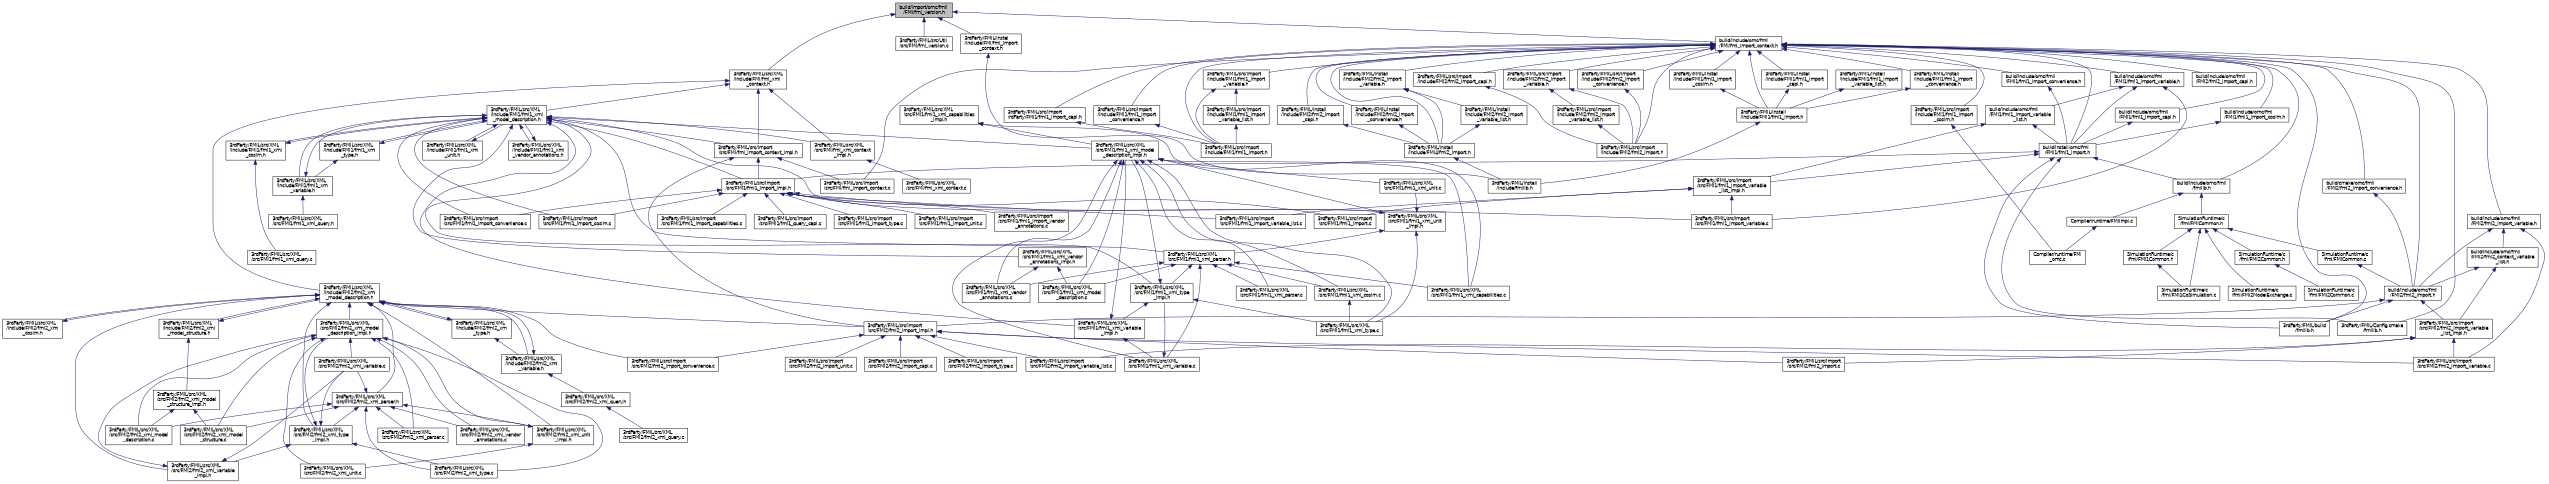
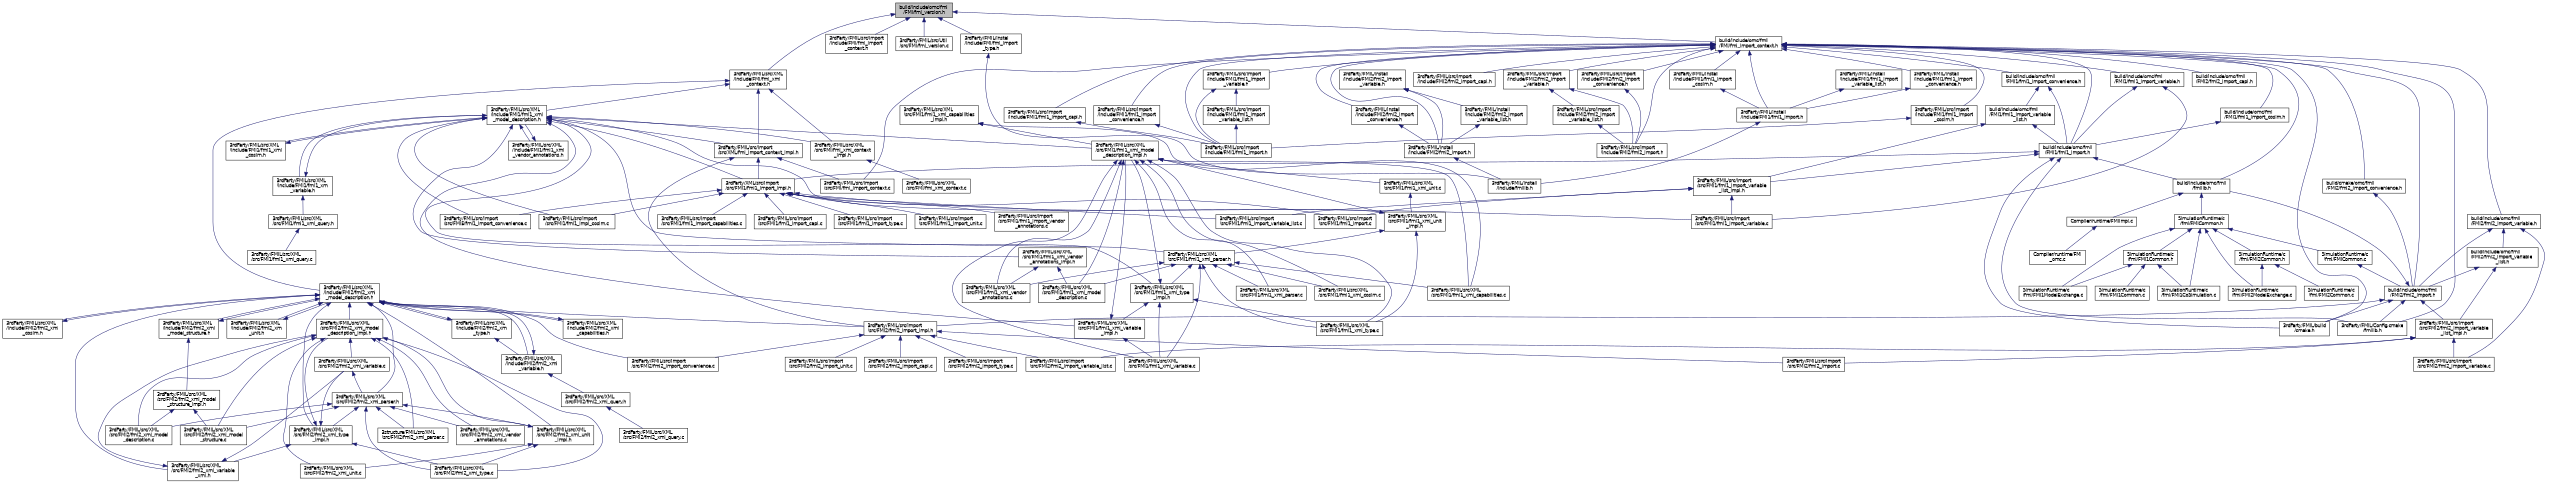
node "build/import/omc/fmil /FMI/fmi_version.h": label "build/import/omc/fmil /FMI/fmi_version.h" -> "build/include/omc/fmil /FMI/fmi_version.h"
node "3rdParty/FMIL/src/Import /include/FMI/fmi_import _context.h": added
node "3rdParty/FMIL/install /include/FMI/fmi_import _context.h": label "3rdParty/FMIL/install /include/FMI/fmi_import _context.h" -> "3rdParty/FMIL/install /include/FMI/fmi_import _type.h"
edge "3rdParty/FMIL/install /include/FMI2/fmi2_import _variable.h" -> "build/include/omc/fmil /FMI/fmi_import_context.h": removed
node "3rdParty/FMIL/install /include/FMI1/fmi1_import _capi.h": removed
edge "build/include/omc/fmil /FMI1/fmi1_import_variable _list.h" -> "build/include/omc/fmil /FMI1/fmi1_import_variable.h": now "build/include/omc/fmil /FMI1/fmi1_import_variable _list.h" -> "build/include/omc/fmil /FMI1/fmi1_import_convenience.h"
node "3rdParty/FMIL/src/Import /rdParty/FMI1/fmi1_import_capi.h": label "3rdParty/FMIL/src/Import /rdParty/FMI1/fmi1_import_capi.h" -> "3rdParty/FMIL/src/Import /include/FMI1/fmi1_import_capi.h"
node "3rdParty/FMIL/install /include/FMI2/fmi2_import _capi.h": removed
node "build/include/omc/fmil /FMI1/fmi1_import_capi.h": removed
edge "3rdParty/FMIL/src/Import /include/FMI2/fmi2_import.h" -> "3rdParty/FMIL/src/Import /include/FMI2/fmi2_import_capi.h": removed
node "3rdParty/FMIL/src/XML /include/FMI1/fmi1_xml _type.h": removed
node "3rdParty/FMIL/src/XML /include/FMI1/fmi1_xml _unit.h": removed
node "3rdParty/FMIL/src/Import /src/FMI/fmi_import_context_impl.h": label "3rdParty/FMIL/src/Import /src/FMI/fmi_import_context_impl.h" -> "3rdParty/FMIL/src/Import /src/XML/fmi_import_context_impl.h"
node "3rdParty/FMIL/install /include/FMI4/fmi2_import.h": label "3rdParty/FMIL/install /include/FMI4/fmi2_import.h" -> "3rdParty/FMIL/install /include/FMI2/fmi2_import.h"
node "build/install/omc/fmil /FMI1/fmi1_import.h": label "build/install/omc/fmil /FMI1/fmi1_import.h" -> "build/include/omc/fmil /FMI1/fmi1_import.h"
node "3rdParty/FMIL/src/Import /src/FMI1/fmi1_import_impl.h": label "3rdParty/FMIL/src/Import /src/FMI1/fmi1_import_impl.h" -> "3rdParty/XML/src/Import /src/FMI1/fmi1_import_impl.h"
edge "Compiler/runtime/FMI _omc.c" -> "3rdParty/FMIL/src/Import /include/FMI1/fmi1_import _cosim.h": now "3rdParty/FMIL/src/Import /include/FMI1/fmi1_import.h" -> "3rdParty/FMIL/src/Import /include/FMI1/fmi1_import _cosim.h"
edge "3rdParty/FMIL/src/XML /src/FMI1/fmi1_xml_unit.c" -> "3rdParty/FMIL/src/XML /src/FMI1/fmi1_xml_unit _impl.h": reversed
edge "3rdParty/FMIL/src/XML /src/FMI1/fmi1_xml_query.c" -> "3rdParty/FMIL/src/XML /include/FMI1/fmi1_xml _cosim.h": now "3rdParty/FMIL/src/XML /src/FMI1/fmi1_xml_query.c" -> "3rdParty/FMIL/src/XML /src/FMI1/fmi1_xml_query.h"
edge "build/include/omc/fmil /fmilib.h" -> "build/include/omc/fmil /FMI2/fmi2_import.h": added
node "3rdParty/FMIL/src/Import /src/FMI1/fmi1_import_convenience.c": label "3rdParty/FMIL/src/Import /src/FMI1/fmi1_import_convenience.c" -> "3rdParty/FMIL/src/Import /src/FMI5/fmi1_import_convenience.c"
node "3rdParty/FMIL/src/Import /src/FMI1/fmi1_import_cosim.c": label "3rdParty/FMIL/src/Import /src/FMI1/fmi1_import_cosim.c" -> "3rdParty/FMIL/src/Import /src/FMI1/fmi1_impl_cosim.c"
node "3rdParty/FMIL/src/Import /src/FMI1/fmi1_query_capi.c": label "3rdParty/FMIL/src/Import /src/FMI1/fmi1_query_capi.c" -> "3rdParty/FMIL/src/Import /src/FMI1/fmi1_import_capi.c"
node "build/include/omc/fmil /FMI2/fmi2_context_variable _list.h": label "build/include/omc/fmil /FMI2/fmi2_context_variable _list.h" -> "build/include/omc/fmil /FMI2/fmi2_import_variable _list.h"
edge "SimulationRuntime/c /fmi/FMI2ModelExchange.c" -> "SimulationRuntime/c /fmi/FMI2Common.h": added
node "SimulationRuntime/c /fmi/FMI1ModelExchange.c": added
node "SimulationRuntime/c /fmi/FMI1Common.c": added
edge "3rdParty/FMIL/Config.cmake /fmilib.h" -> "build/include/omc/fmil /FMI2/fmi2_import.h": added
edge "3rdParty/FMIL/src/XML /src/FMI1/fmi1_xml_type.c" -> "3rdParty/FMIL/src/XML /src/FMI1/fmi1_xml_cosim.c": now "3rdParty/FMIL/src/XML /src/FMI1/fmi1_xml_type.c" -> "3rdParty/FMIL/src/XML /src/FMI1/fmi1_xml_parser.h"
edge "3rdParty/FMIL/src/XML /src/FMI1/fmi1_xml_type _impl.h" -> "3rdParty/FMIL/src/XML /src/FMI1/fmi1_xml_variable.c": reversed
node "3rdParty/FMIL/src/XML /include/FMI2/fmi2_xml _unit.h": added
node "3rdParty/FMIL/src/XML /include/FMI2/fmi2_xml _capabilities.h": added
node "3rdParty/FMIL/build /fmilib.h": label "3rdParty/FMIL/build /fmilib.h" -> "3rdParty/FMIL/build /cmake.h"
edge "3rdParty/FMIL/src/Import /src/FMI2/fmi2_import_variable.c" -> "3rdParty/FMIL/src/Import /src/FMI2/fmi2_import_impl.h": removed
edge "3rdParty/FMIL/src/XML /src/FMI2/fmi2_xml_variable.c" -> "3rdParty/FMIL/src/XML /src/FMI2/fmi2_xml_parser.h": reversed
node "3rdParty/FMIL/src/XML /src/FMI2/fmi2_xml_parser.c": label "3rdParty/FMIL/src/XML /src/FMI2/fmi2_xml_parser.c" -> "3structure/FMIL/src/XML /src/FMI2/fmi2_xml_parser.c"
edge "3rdParty/FMIL/src/XML /src/FMI2/fmi2_xml_type.c" -> "3rdParty/FMIL/src/XML /src/FMI2/fmi2_xml_unit _impl.h": added
node "3rdParty/FMIL/src/XML /src/FMI2/fmi2_xml_variable _impl.h": label "3rdParty/FMIL/src/XML /src/FMI2/fmi2_xml_variable _impl.h" -> "3rdParty/FMIL/src/XML /src/FMI2/fmi2_xml_variable _xml.h"
